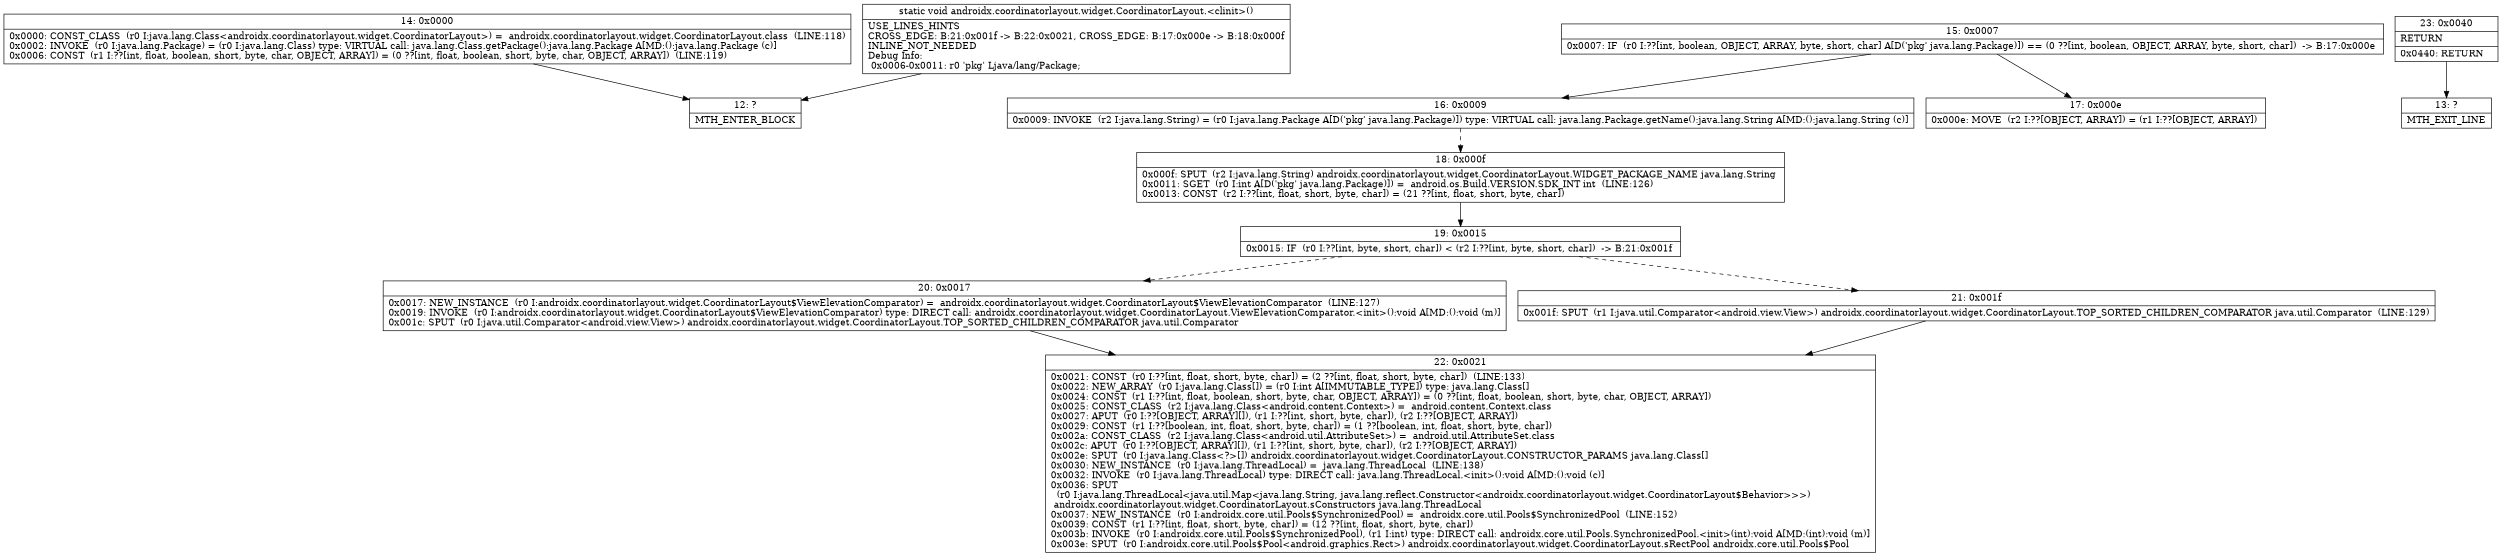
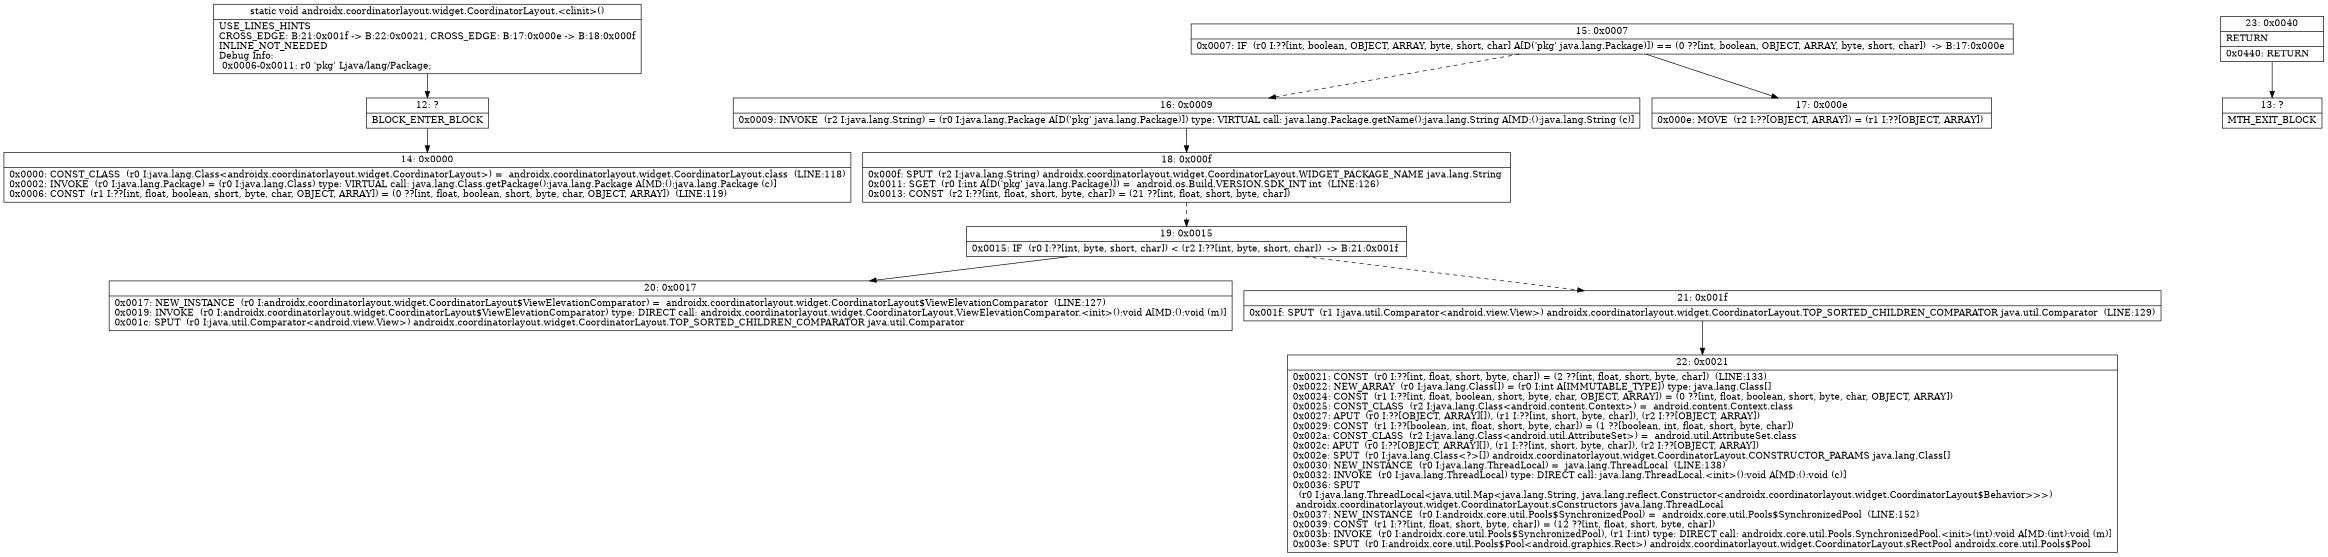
edge "15: 0x0007" -> "16: 0x0009": style solid -> dashed
edge "14: 0x0000" -> "12: ?": reversed
node "12: ?": text "MTH_ENTER_BLOCK" -> "BLOCK_ENTER_BLOCK"
node "13: ?": text "MTH_EXIT_LINE" -> "MTH_EXIT_BLOCK"
edge "16: 0x0009" -> "18: 0x000f": style dashed -> solid
edge "18: 0x000f" -> "19: 0x0015": style solid -> dashed
edge "19: 0x0015" -> "20: 0x0017": style dashed -> solid
edge "20: 0x0017" -> "22: 0x0021": removed
